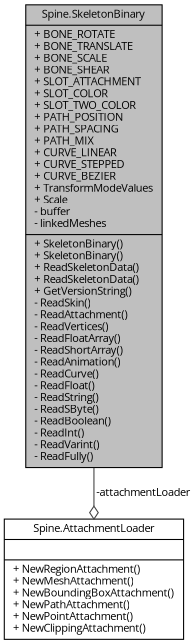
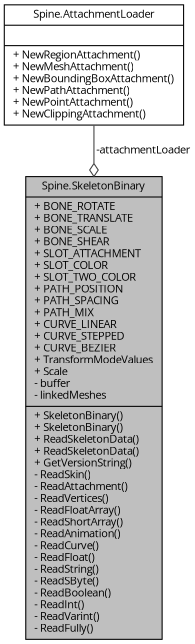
edge "Spine.SkeletonBinary" -> "Spine.AttachmentLoader": reversed
